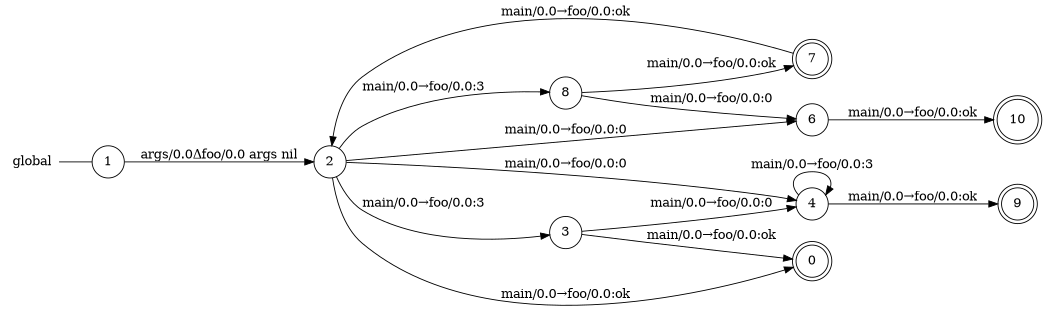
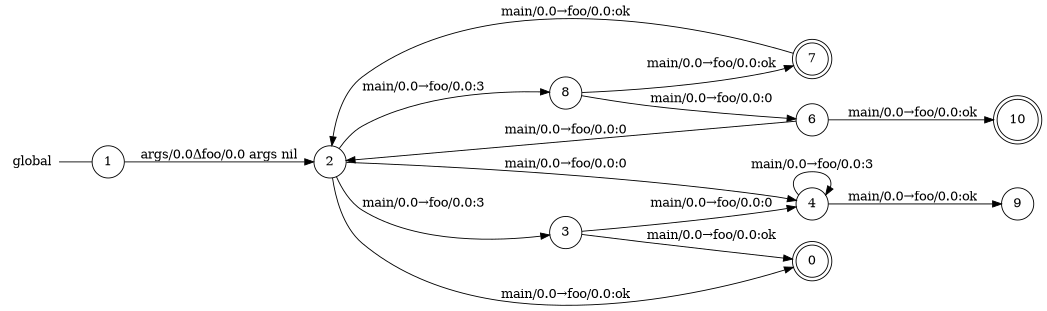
edge "2" -> "6": reversed
node "9": shape doublecircle -> circle
